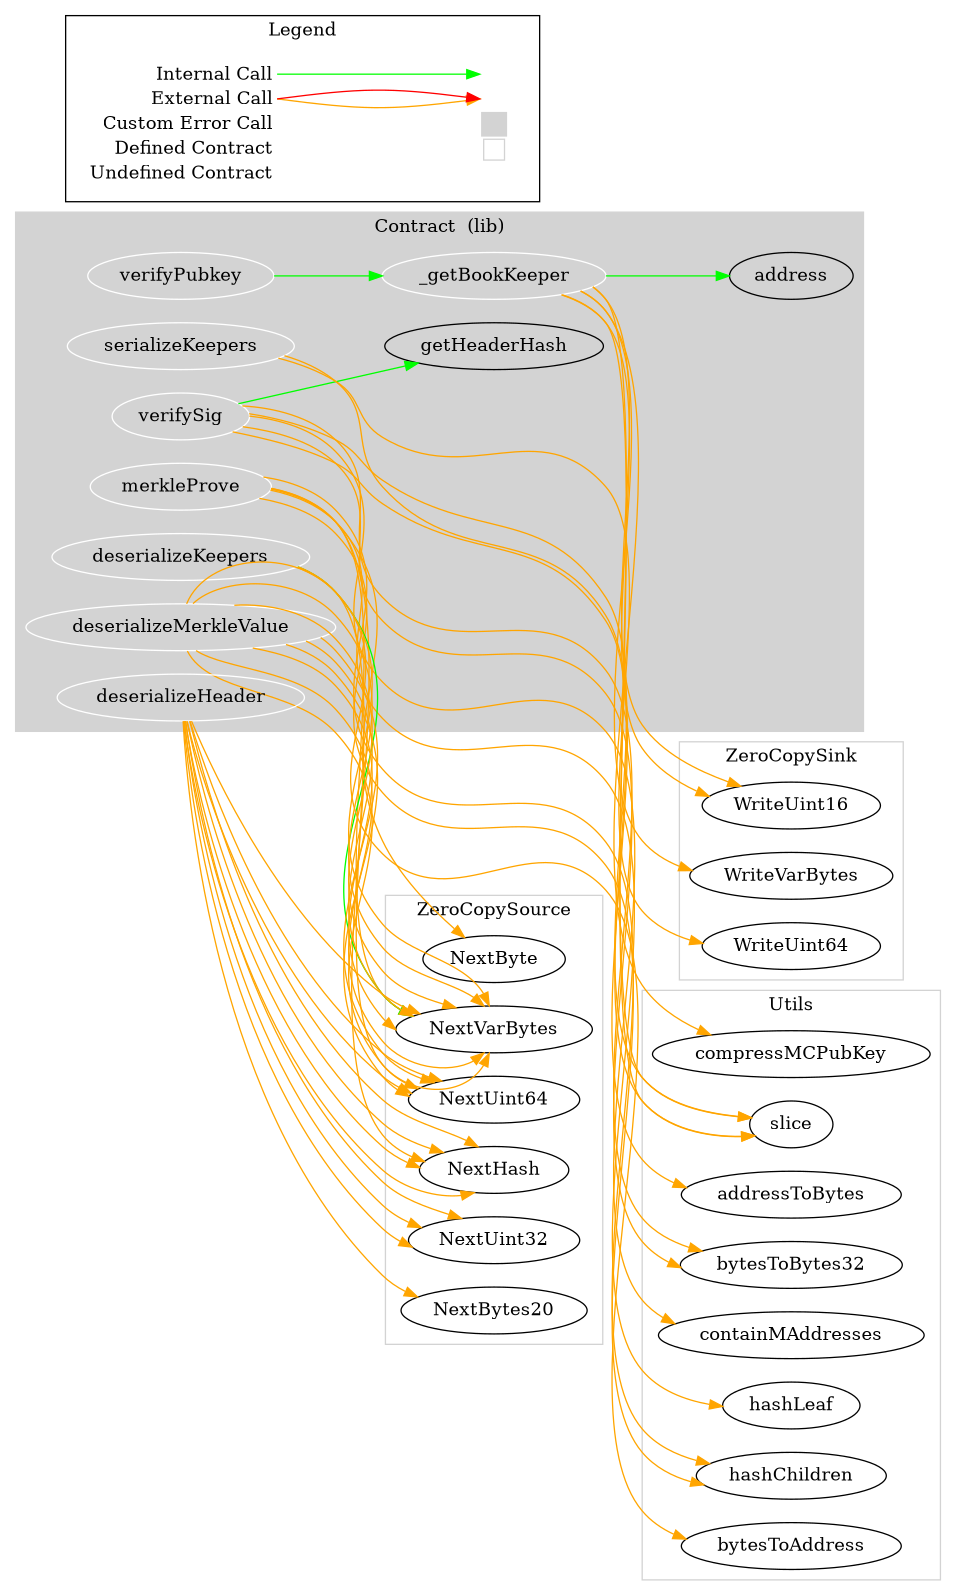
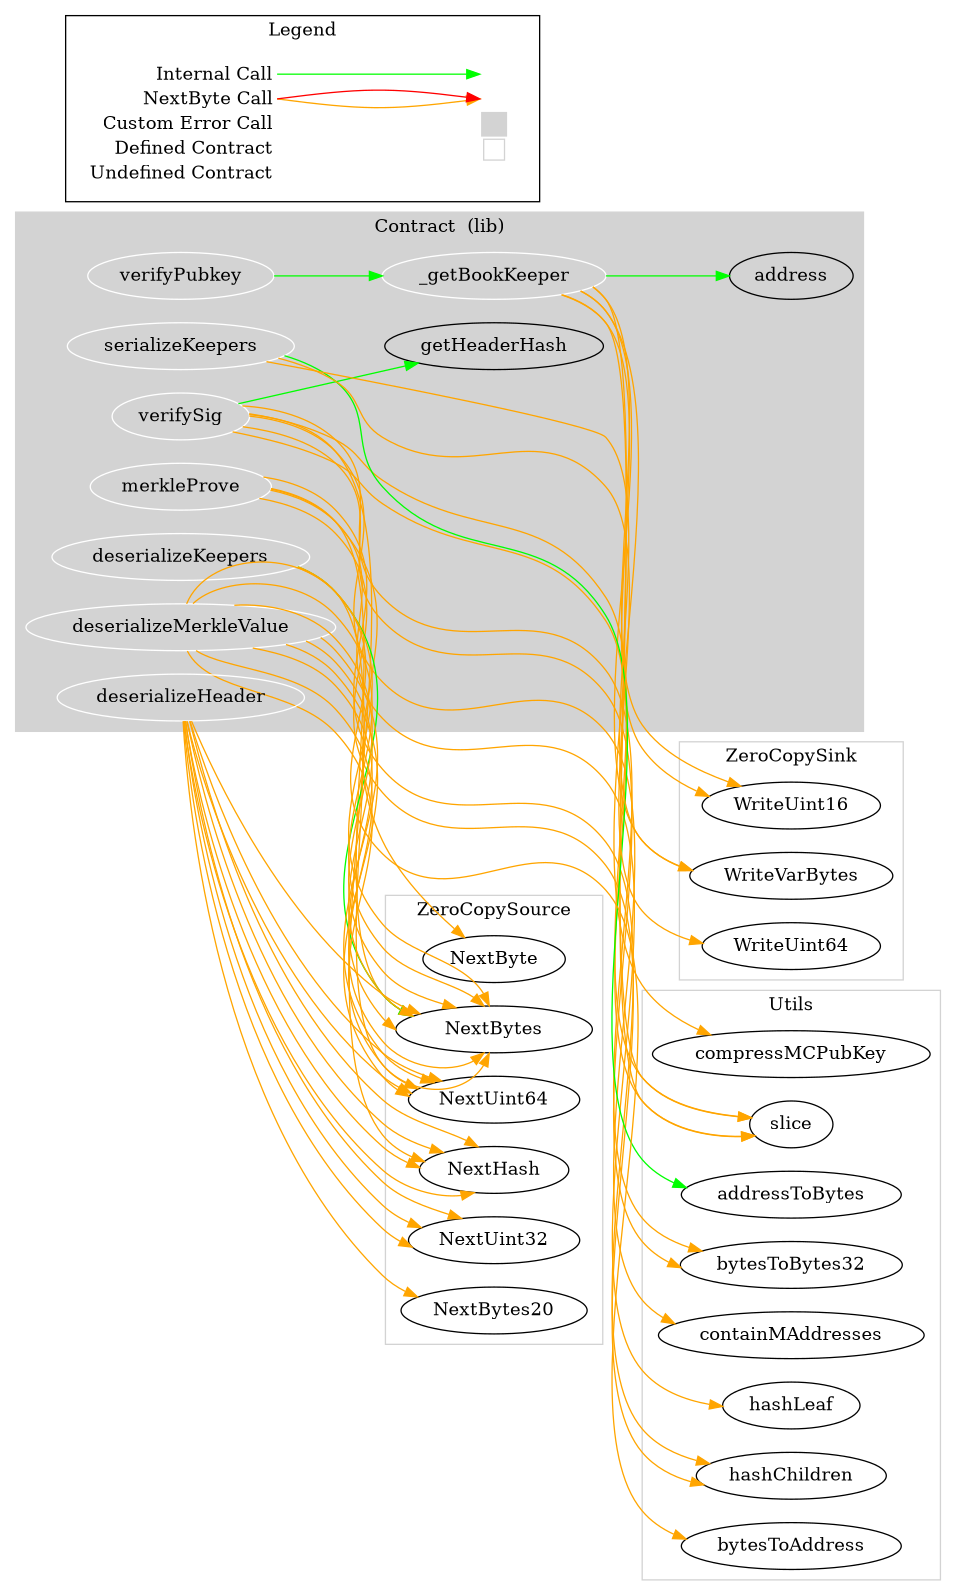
node "Internal Call": text "External Call" -> "NextByte Call"
edge "serializeKeepers" -> "WriteVarBytes": added
edge "serializeKeepers" -> "addressToBytes": color orange -> green
edge "merkleProve" -> "NextHash": now "verifySig" -> "NextHash"
node "NextVarBytes": label "NextVarBytes" -> "NextBytes"
